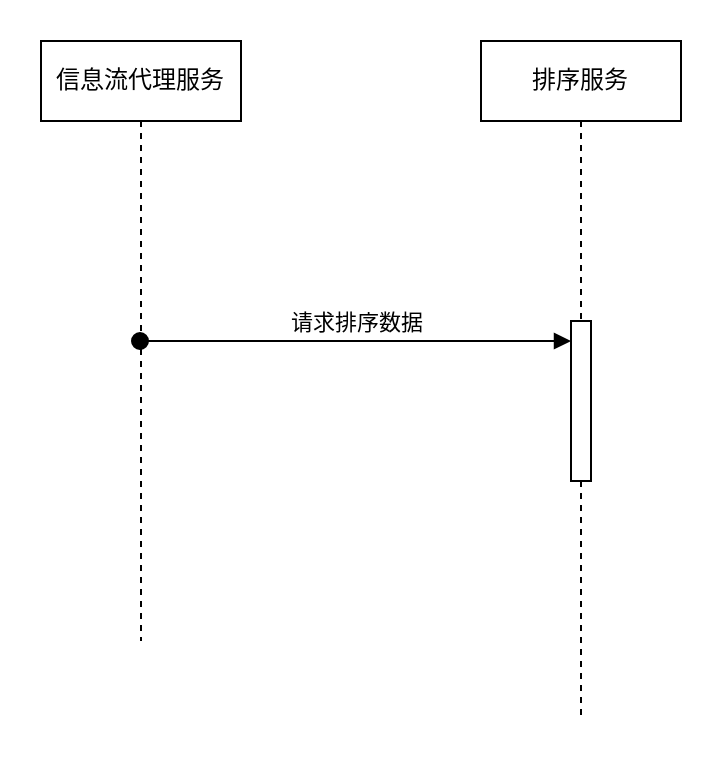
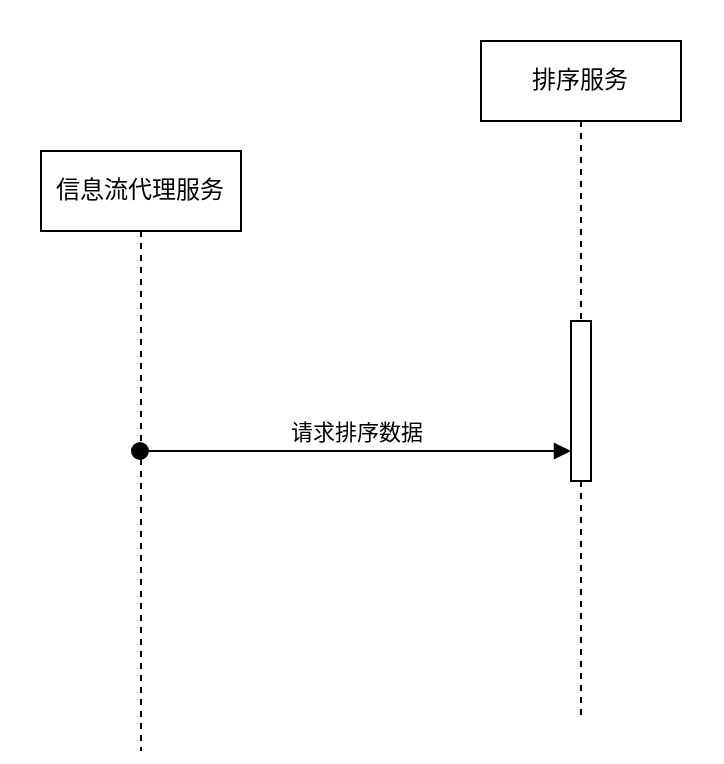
node "信息流代理服务": moved (141, 341) -> (141, 451)
